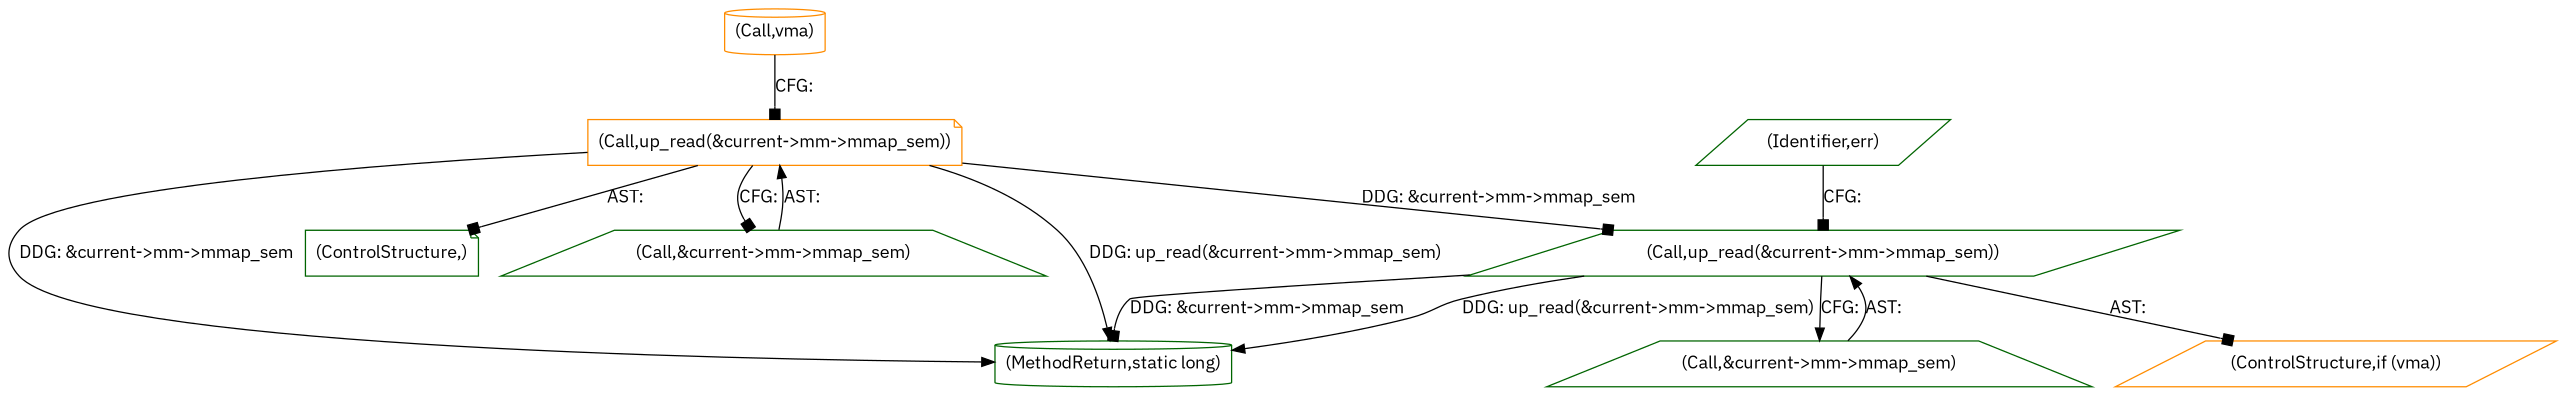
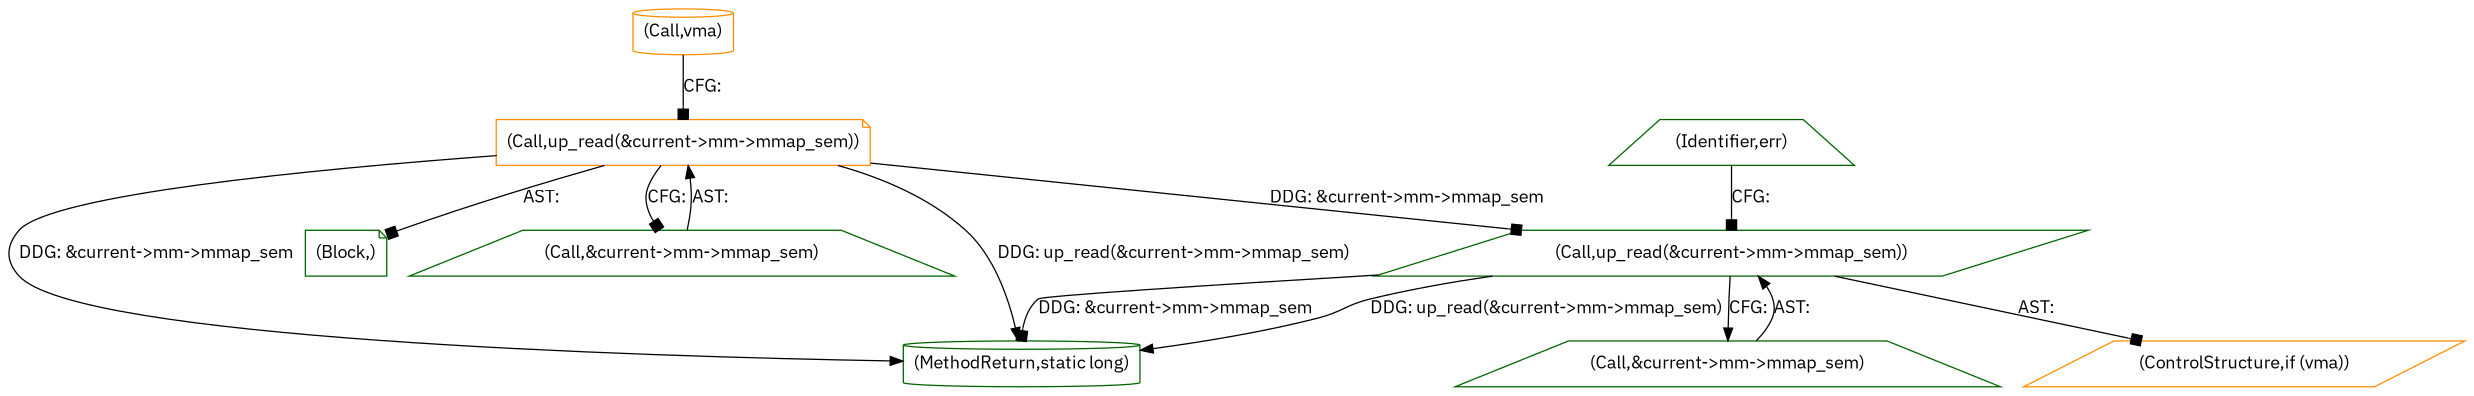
node "(Identifier,err)": shape parallelogram -> trapezium
node "(ControlStructure,)": label "(ControlStructure,)" -> "(Block,)"
